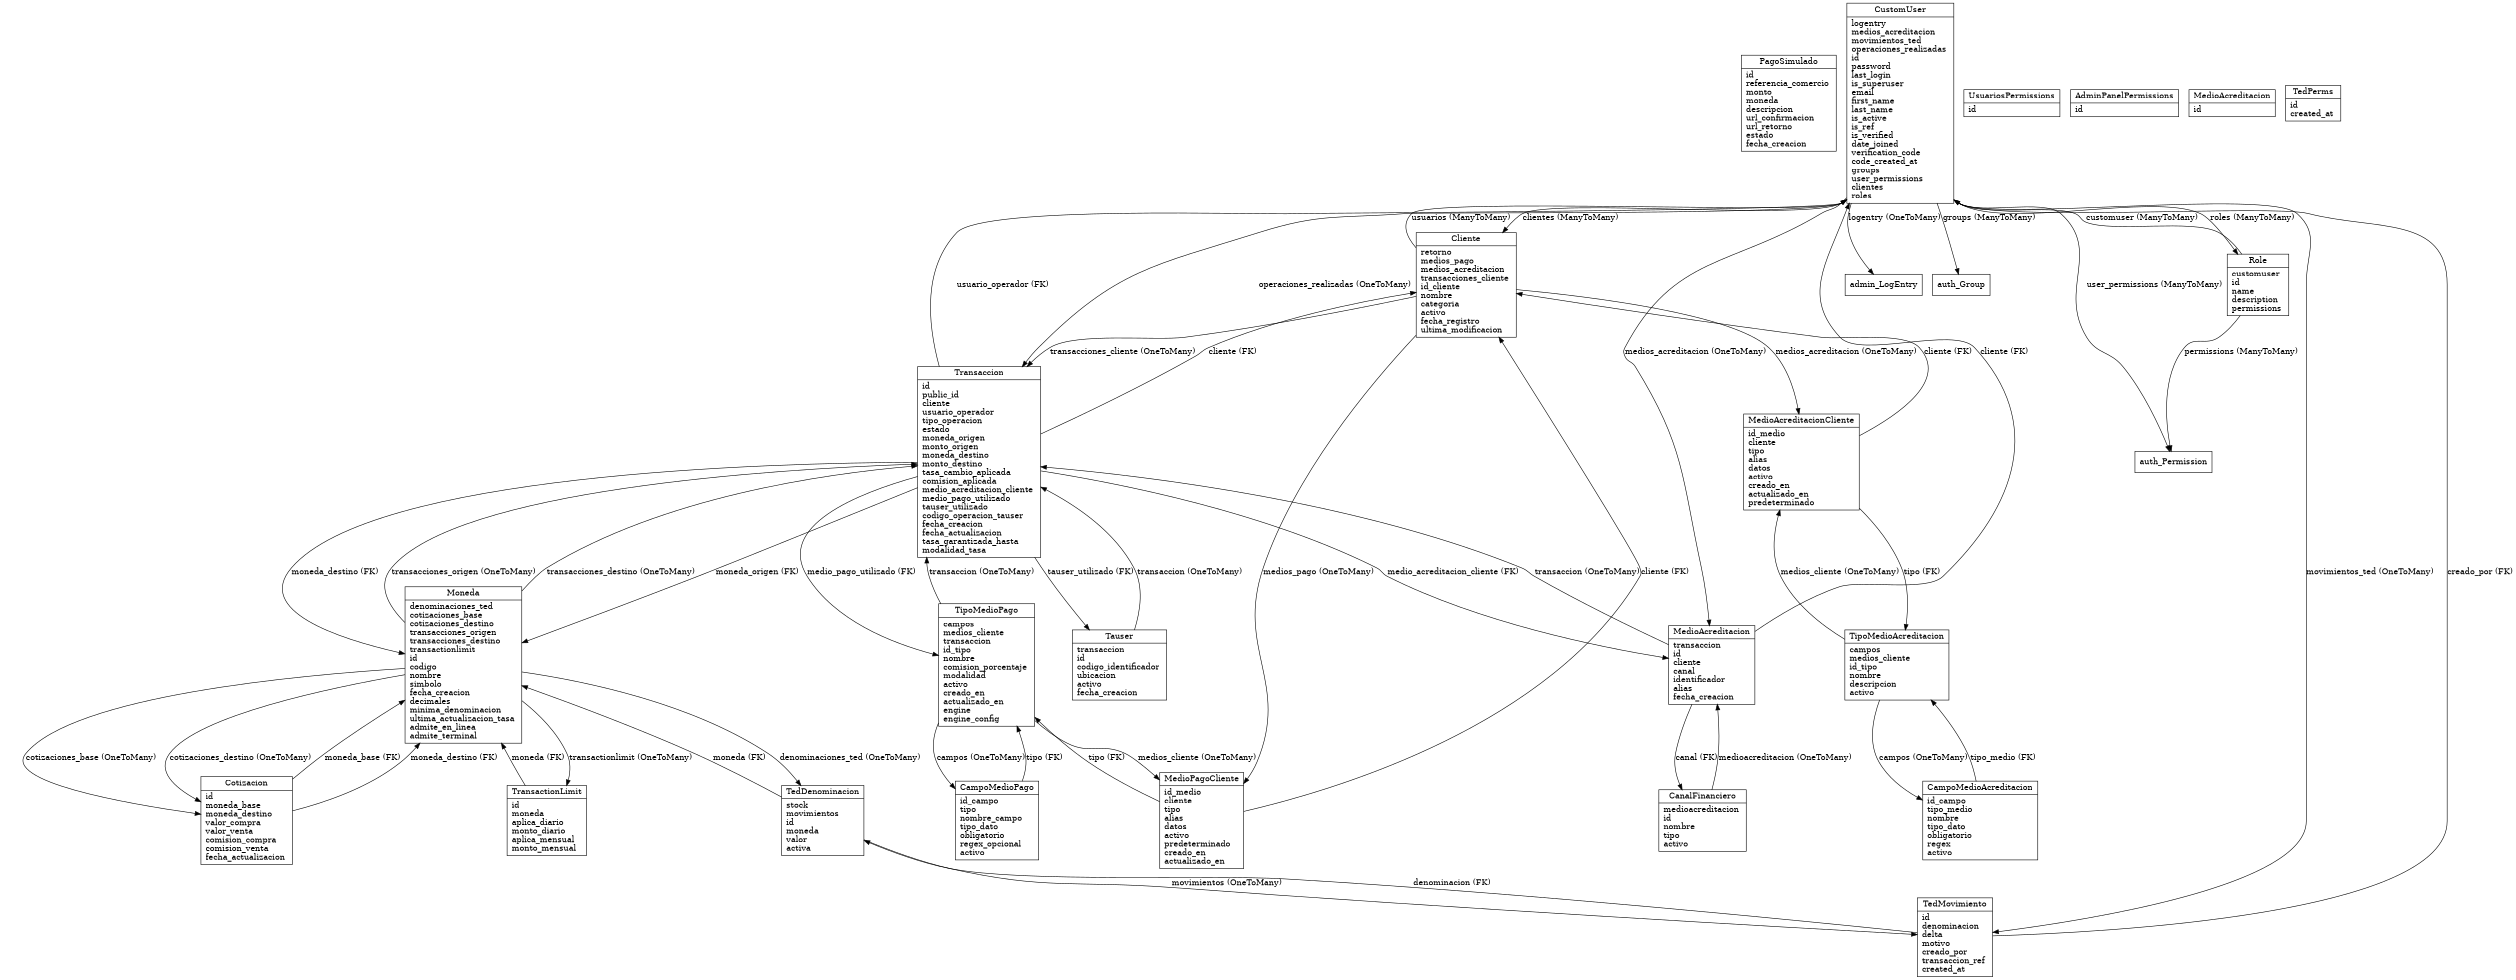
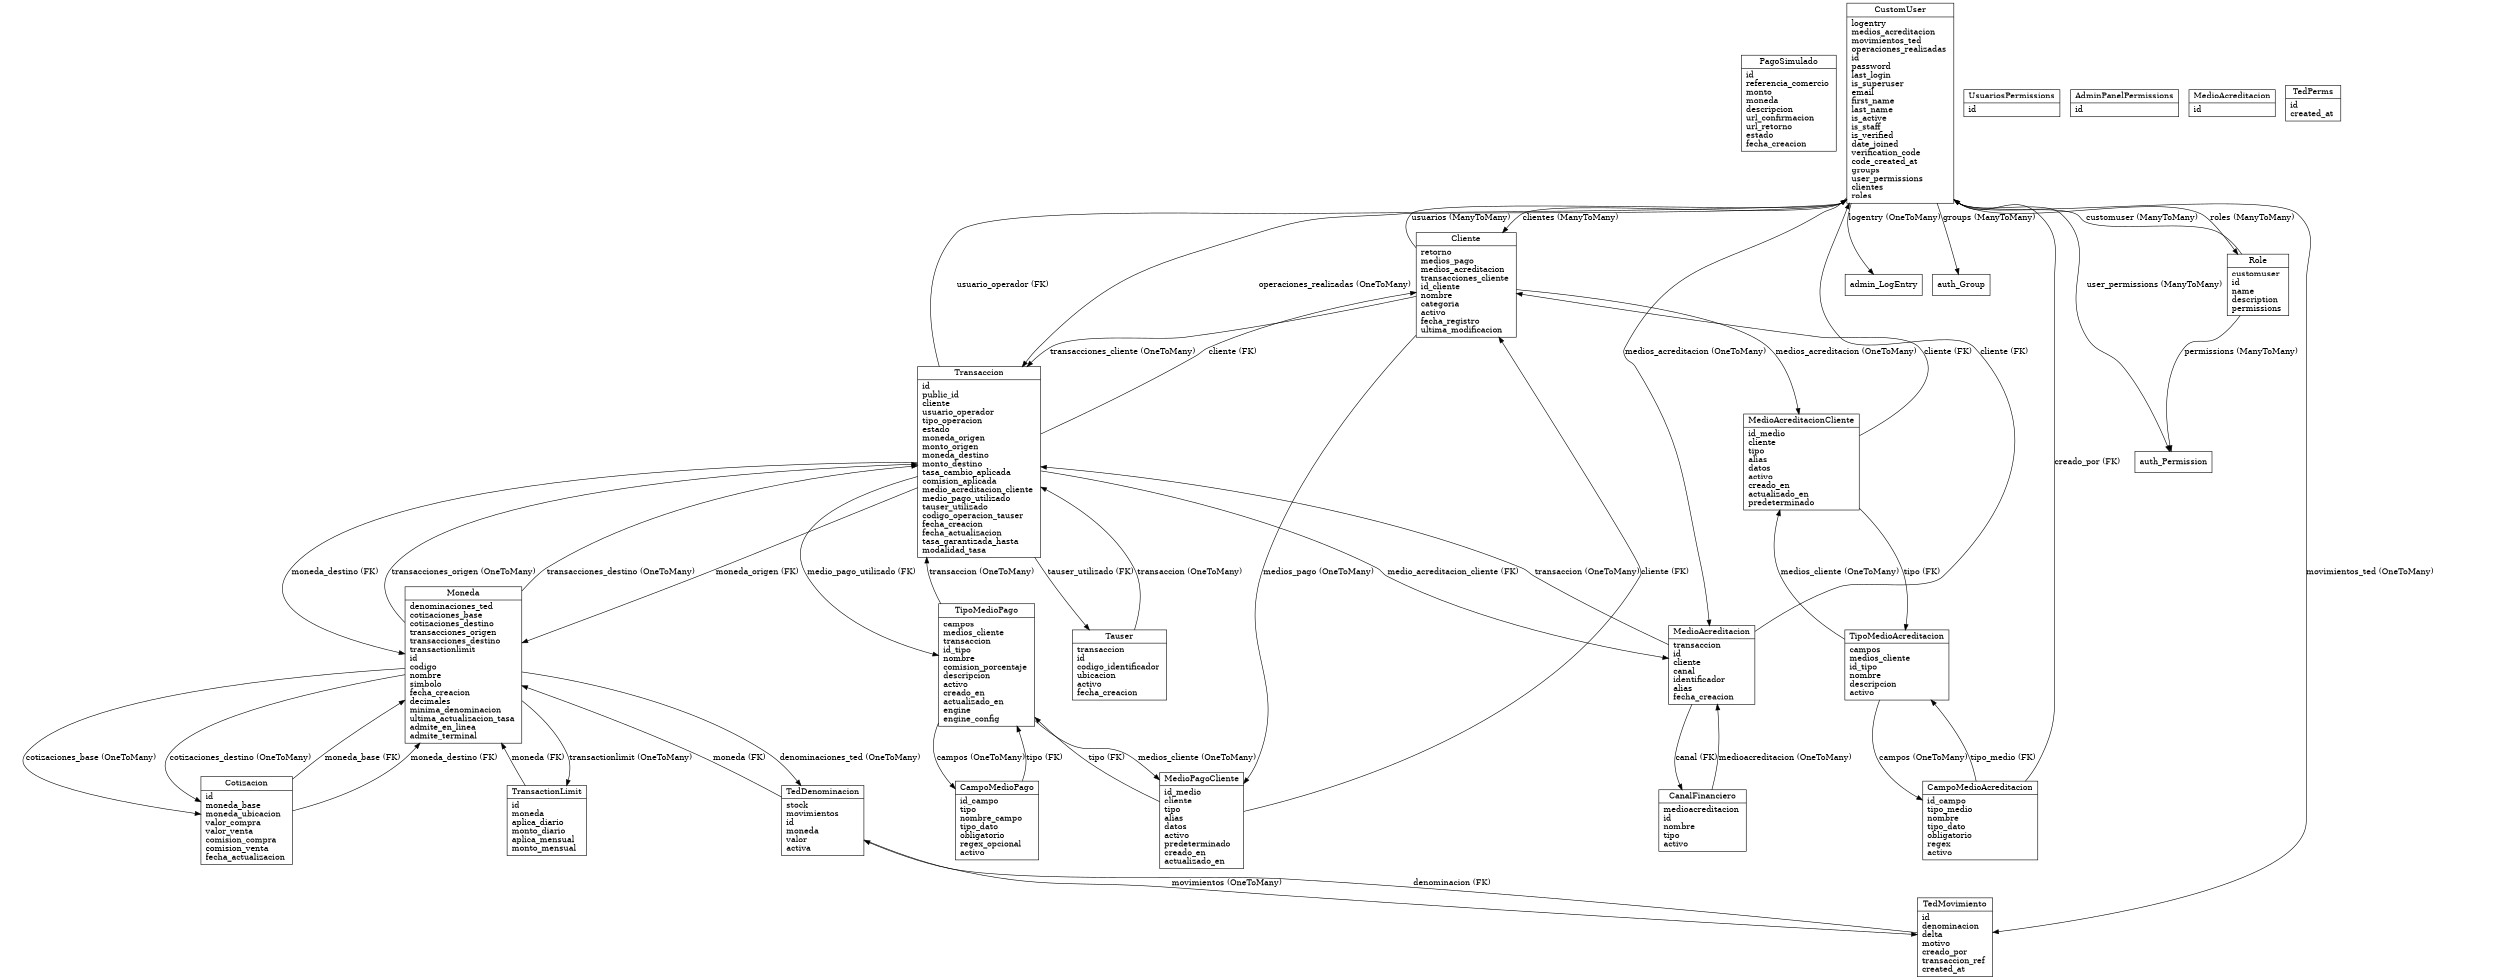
node "CustomUser": text "is_ref" -> "is_staff"
edge "TedMovimiento" -> "CustomUser": now "CampoMedioAcreditacion" -> "CustomUser"
node "TipoMedioPago": text "modalidad" -> "descripcion"
node "Cotizacion": text "moneda_destino" -> "moneda_ubicacion"
